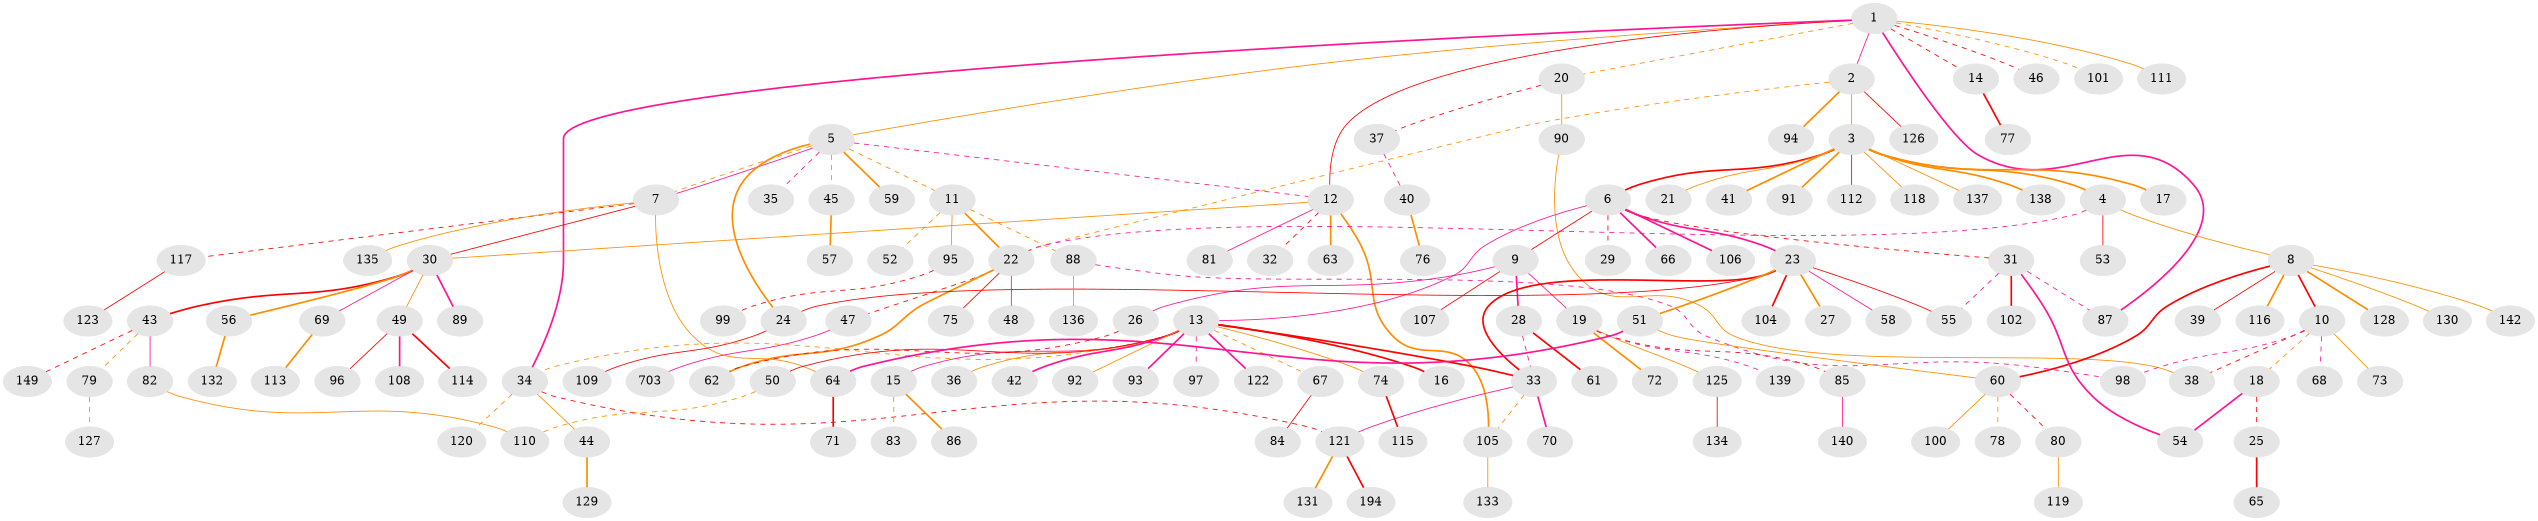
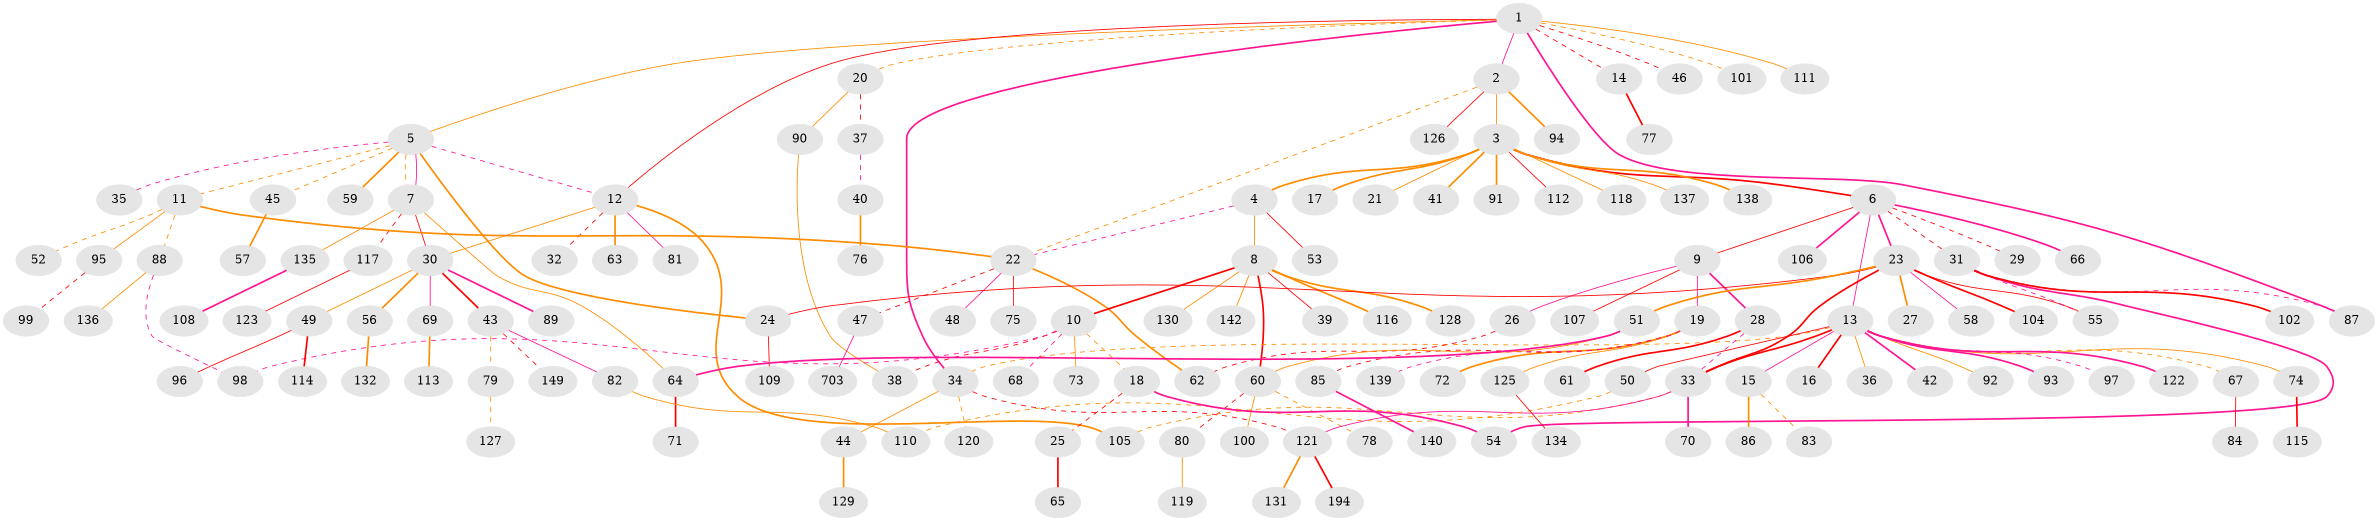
edge "49" -- "108": now "135" -- "108"
edge "85" -- "140": style solid -> bold
node "133": removed
